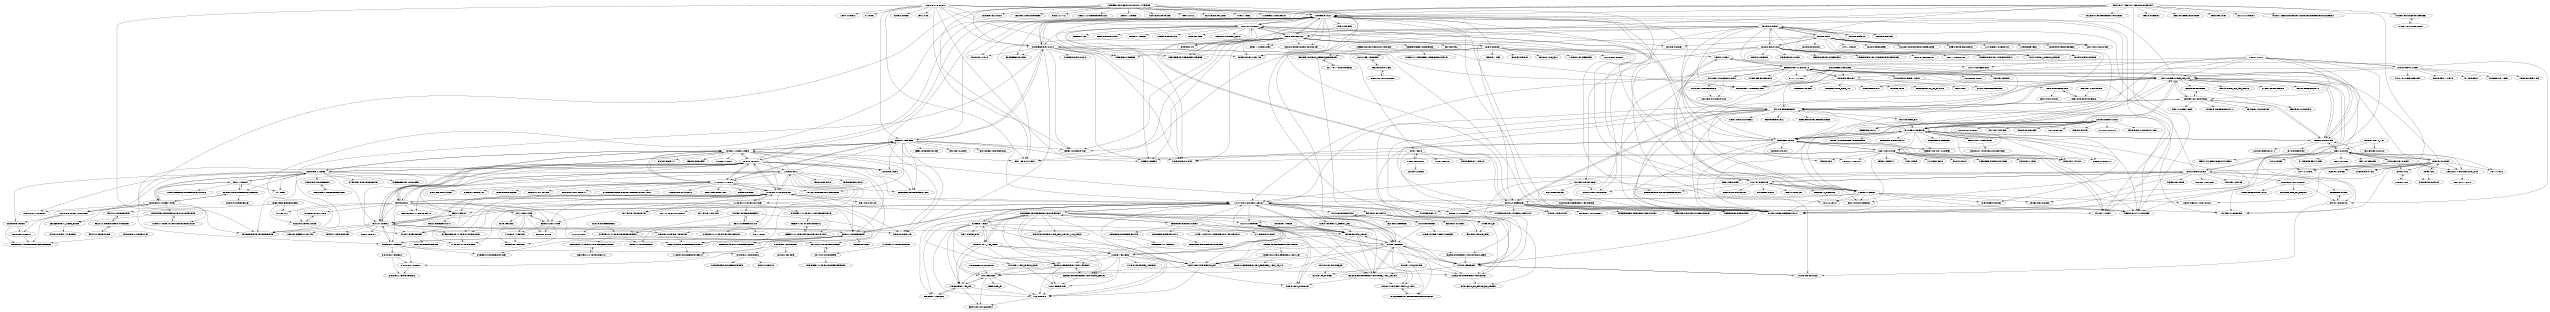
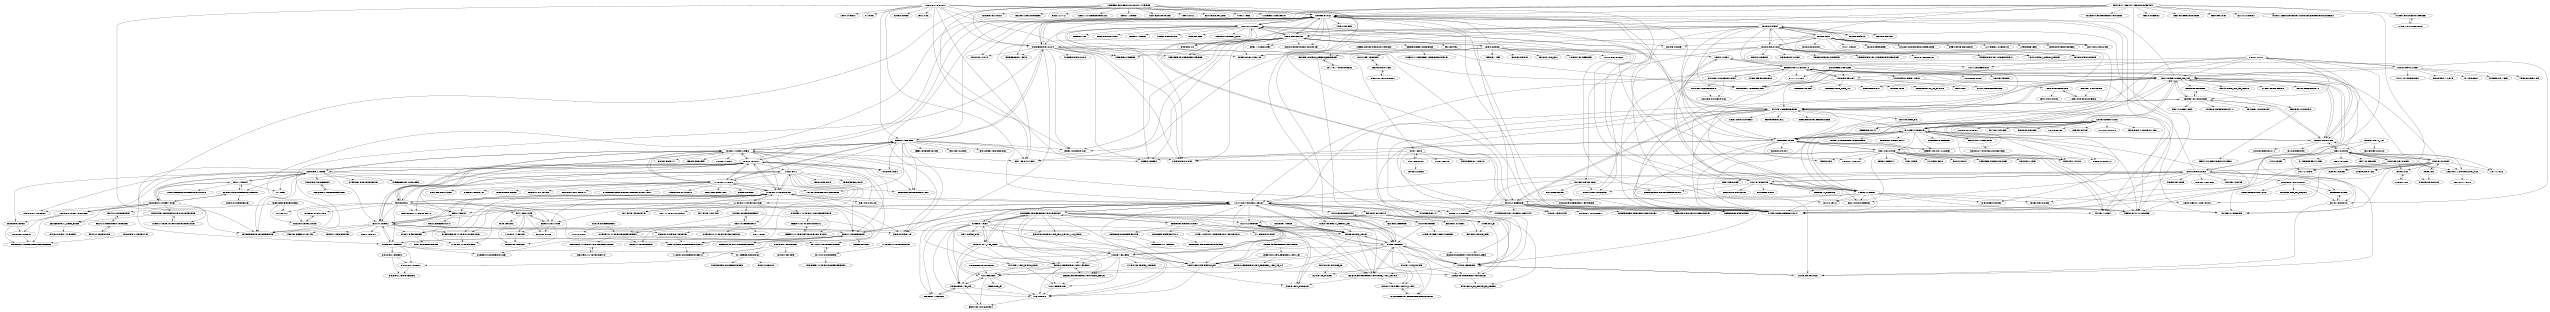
edge "nomic-ai/nomic" -> "nomic-ai/gpt4all-datalake": now "nomic-ai/contrastors" -> "nomic-ai/gpt4all-datalake"
node "FasterDecoding/Addon": label "FasterDecoding/Addon" -> "FasterDecoding/Medusa"
node "thecookingsenpai/autogpt-learn": label "thecookingsenpai/autogpt-learn" -> "thecookingsenpai/autogpt-gui"
node "ViperX7/Alpaca-Turbo": removed
node "thu-ml/low-model-optimizers": label "thu-ml/low-model-optimizers" -> "thu-ml/low-bit-optimizers"
node "gururise/FasterDecoding": label "gururise/FasterDecoding" -> "gururise/AlpacaDataCleaned"
edge "tatsu-lab/alpaca_eval" -> "lxe/simple-llm-finetuner": now "hyperonym/basaran" -> "lxe/simple-llm-finetuner"
edge "tloen/llama-int8" -> "HeegyuKim/open-korean-instructions": now "declare-lab/instruct-eval" -> "HeegyuKim/open-korean-instructions"
node "juliooa/secondbrain": label "juliooa/secondbrain" -> "agnai/secondbrain"
edge "henk717/KoboldAI" -> "TavernAI/TavernAI": now "erew123/alltalk_tts" -> "TavernAI/TavernAI"
node "kwaroran/RisuAI": label "kwaroran/RisuAI" -> "python/RisuAI"
edge "paolorechia/learn-langchain" -> "adriacabeza/erudito": added
edge "Haidra-Org/AI-Horde" -> "ausboss/PygDiscordBot": now "Haidra-Org/AI-Horde" -> "aphrodite-engine/aphrodite-engine"
node "Victorwz/LongMem": removed
node "teknium1/backend-roleplay-discordbot": label "teknium1/backend-roleplay-discordbot" -> "teknium1/alpaca-roleplay-discordbot"
node "cierru/st-stepped-thinking": label "cierru/st-stepped-thinking" -> "cierru/st-stepped-argilla"
node "PygmalionAI/data-toolbox": label "PygmalionAI/data-toolbox" -> "FMInference/data-toolbox"
edge "ChobPT/oobaboogas-webui-langchain_agent" -> "flurb18/AgentOoba": reversed
edge "bublint/ue5-llama-lora" -> "flurb18/babyagi4all-api": added
